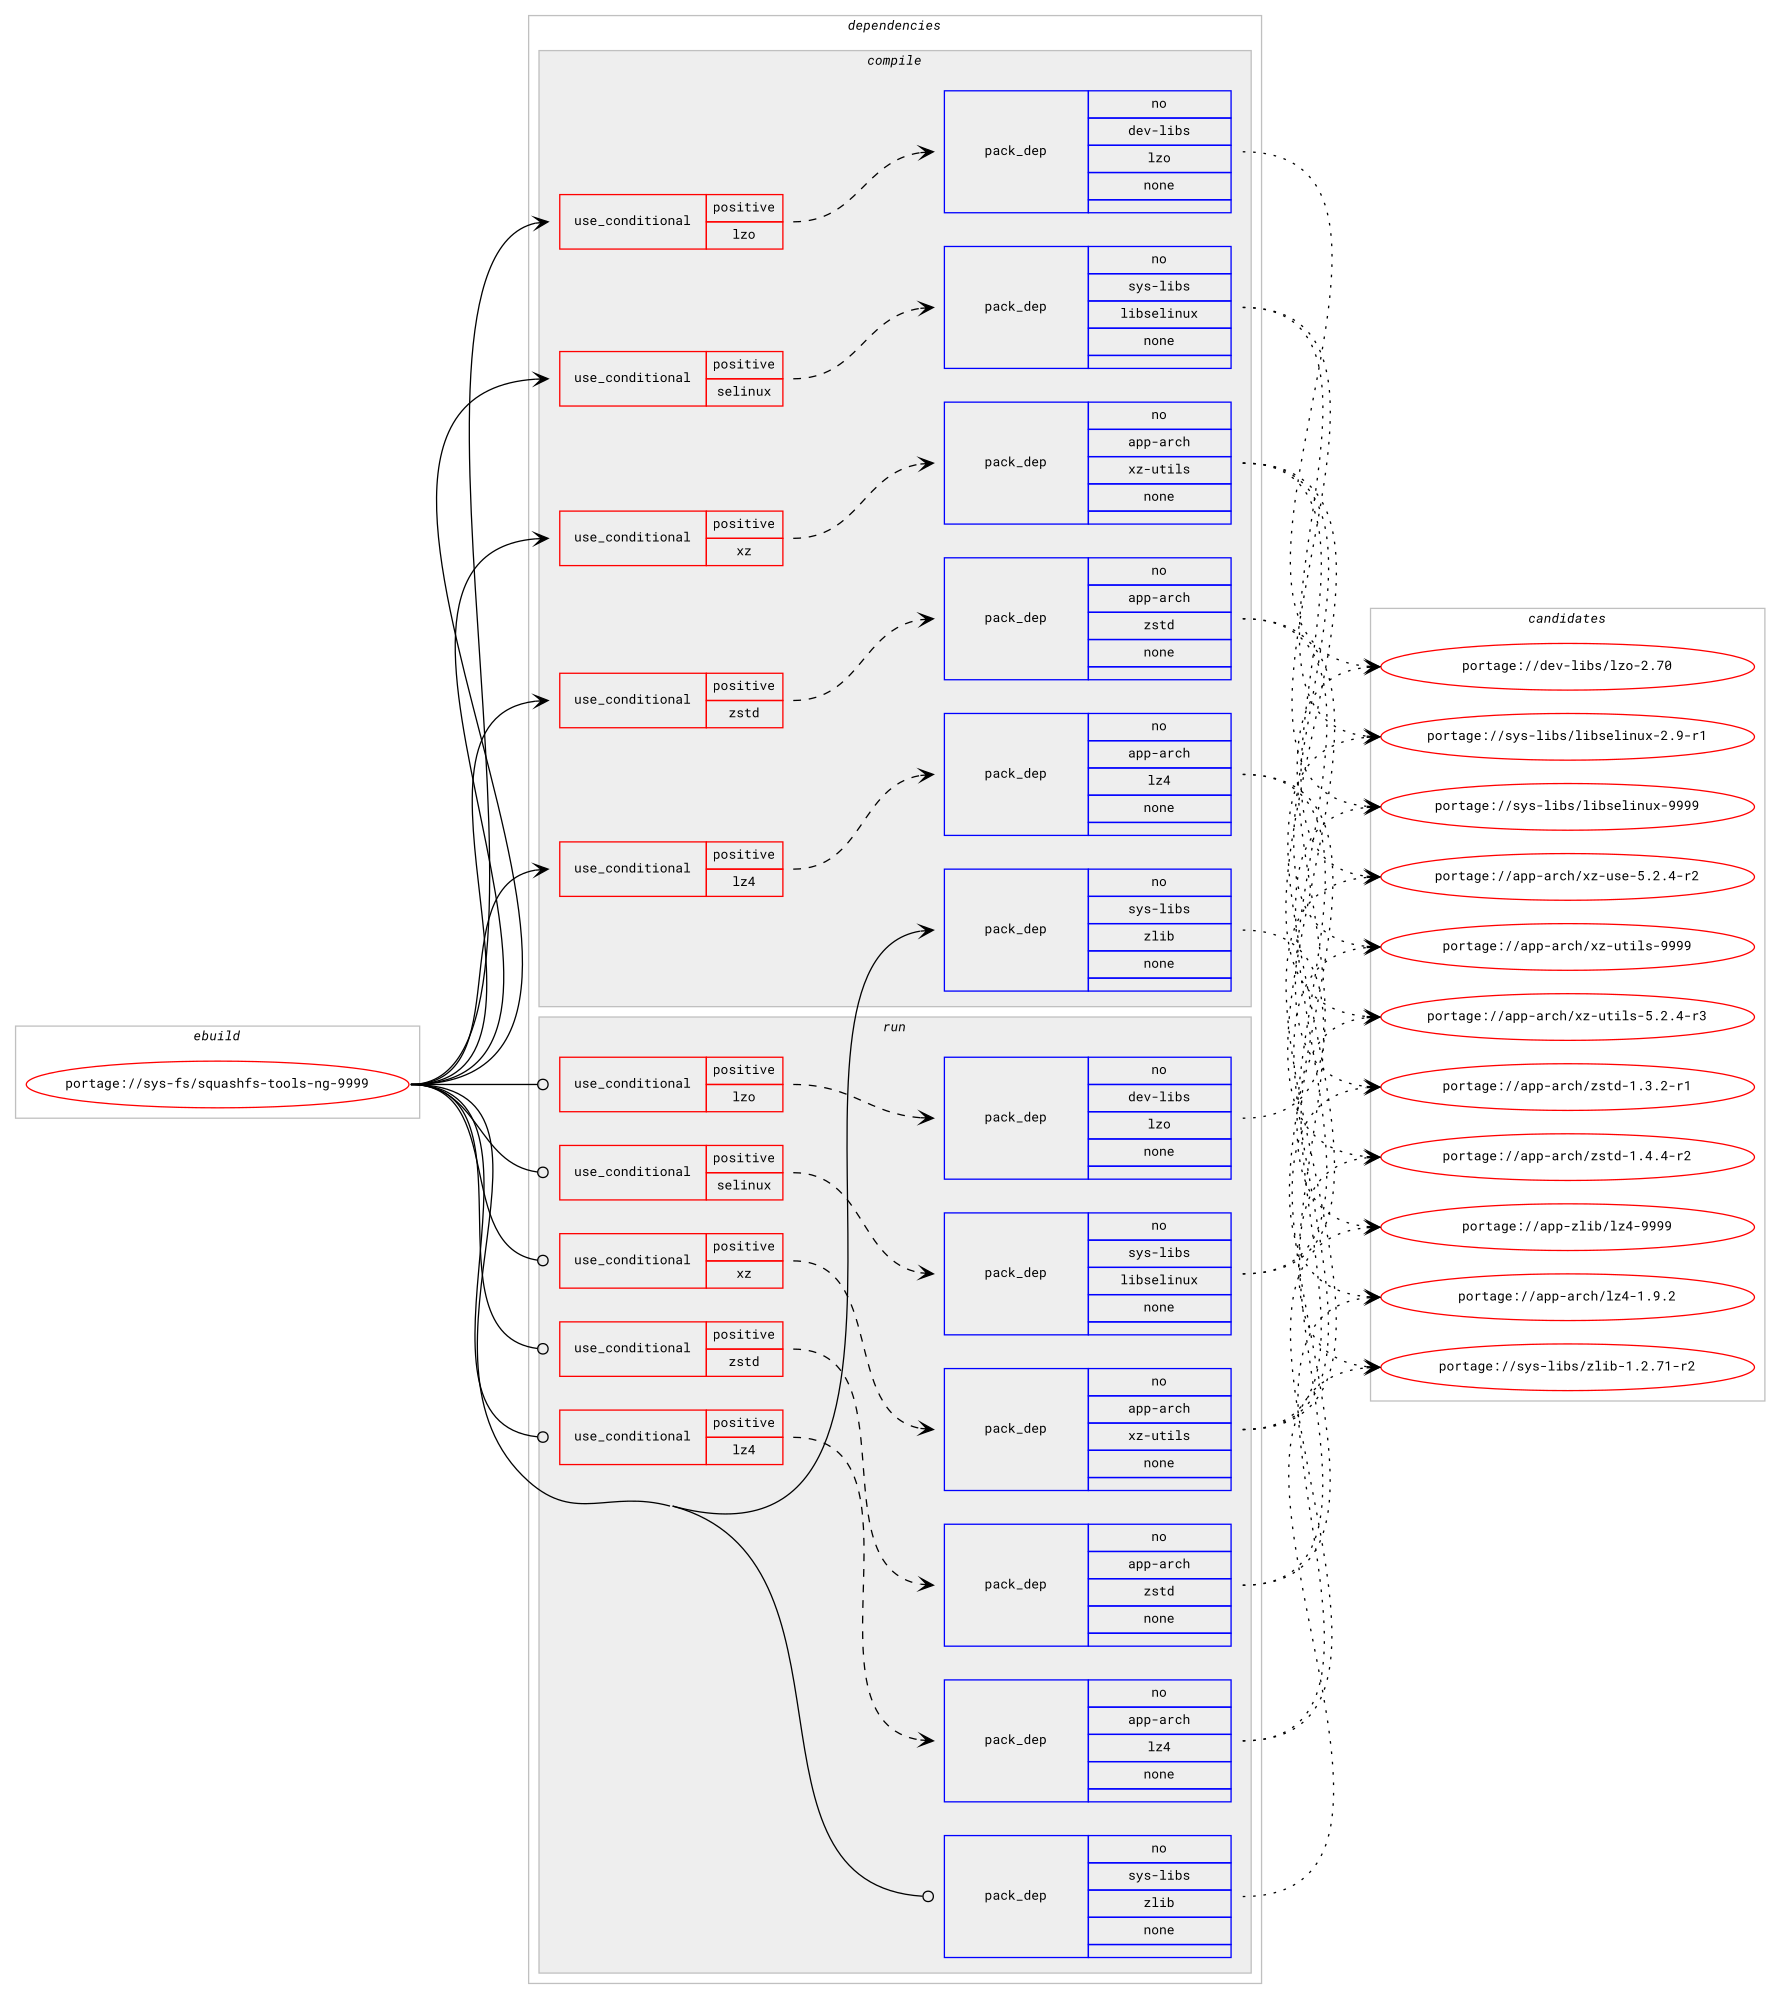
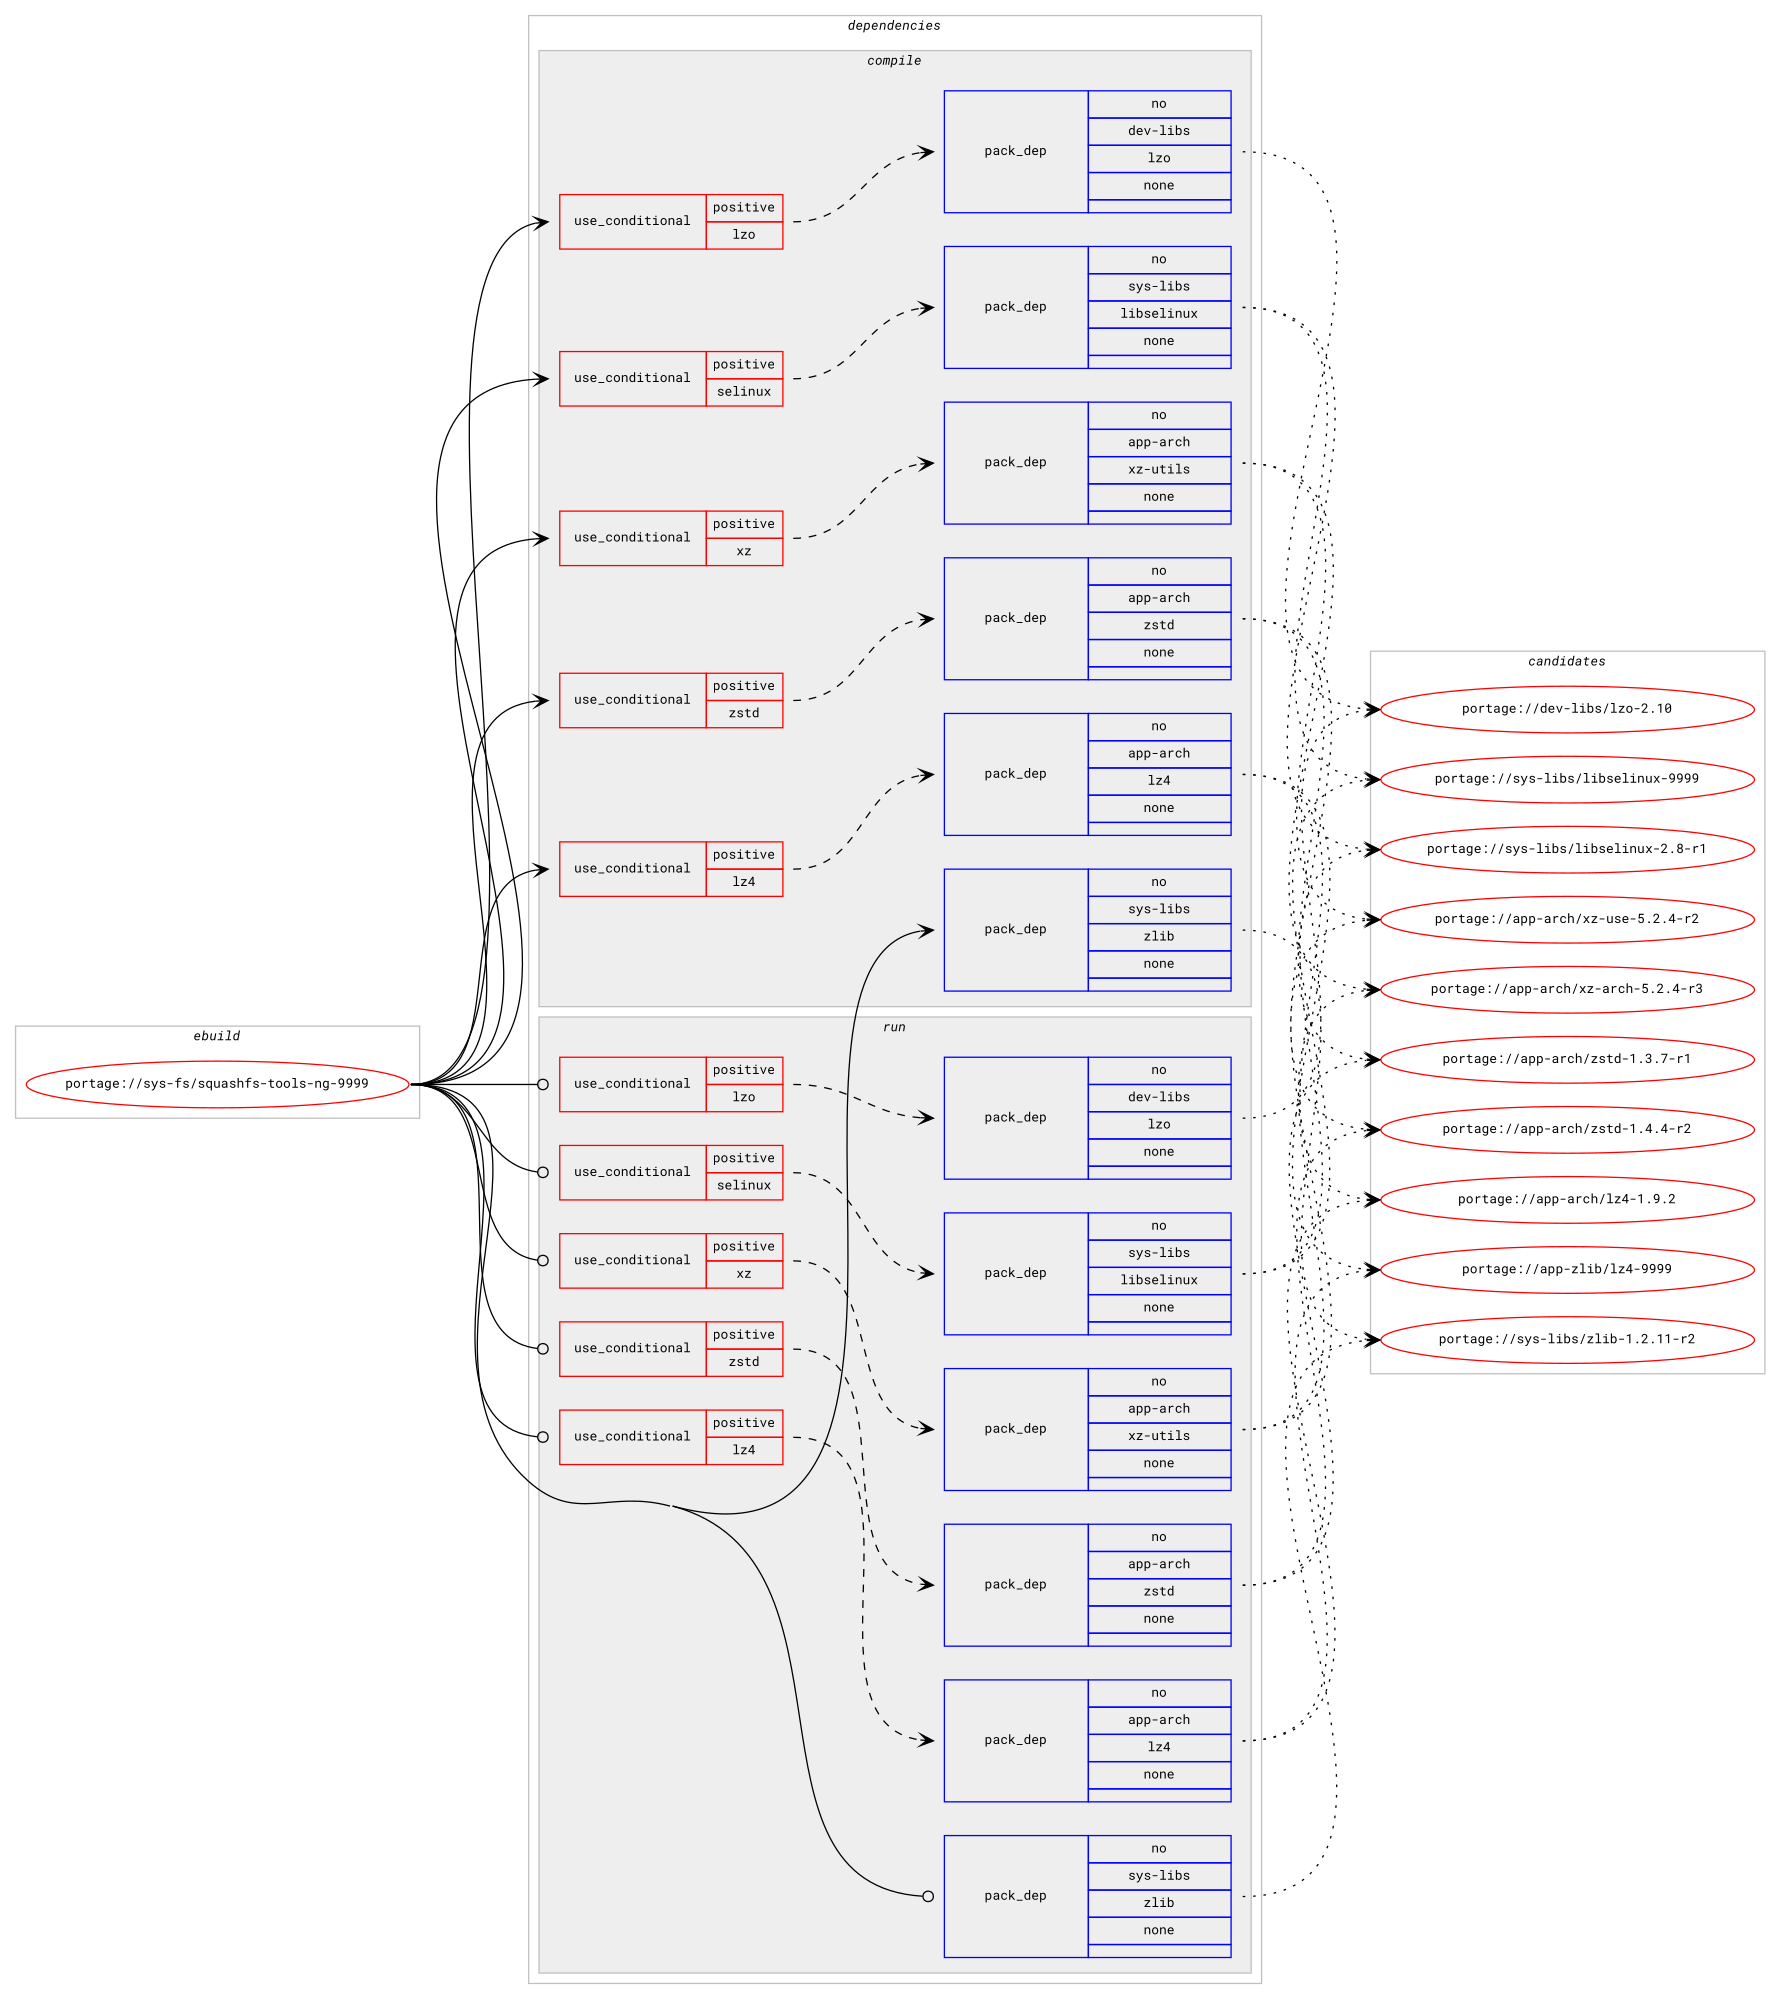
node "portage://dev-libs/lzo-2.70": label "portage://dev-libs/lzo-2.70" -> "portage://dev-libs/lzo-2.10"
node "portage://sys-libs/libselinux-2.9-r1": label "portage://sys-libs/libselinux-2.9-r1" -> "portage://sys-libs/libselinux-2.8-r1"
node "portage://app-arch/xz-utils-9999": removed
node "portage://app-arch/xz-utils-5.2.4-r3": label "portage://app-arch/xz-utils-5.2.4-r3" -> "portage://app-arch/xz-arch-5.2.4-r3"
node "portage://app-arch/zstd-1.3.2-r1": label "portage://app-arch/zstd-1.3.2-r1" -> "portage://app-arch/zstd-1.3.7-r1"
node "portage://sys-libs/zlib-1.2.71-r2": label "portage://sys-libs/zlib-1.2.71-r2" -> "portage://sys-libs/zlib-1.2.11-r2"
